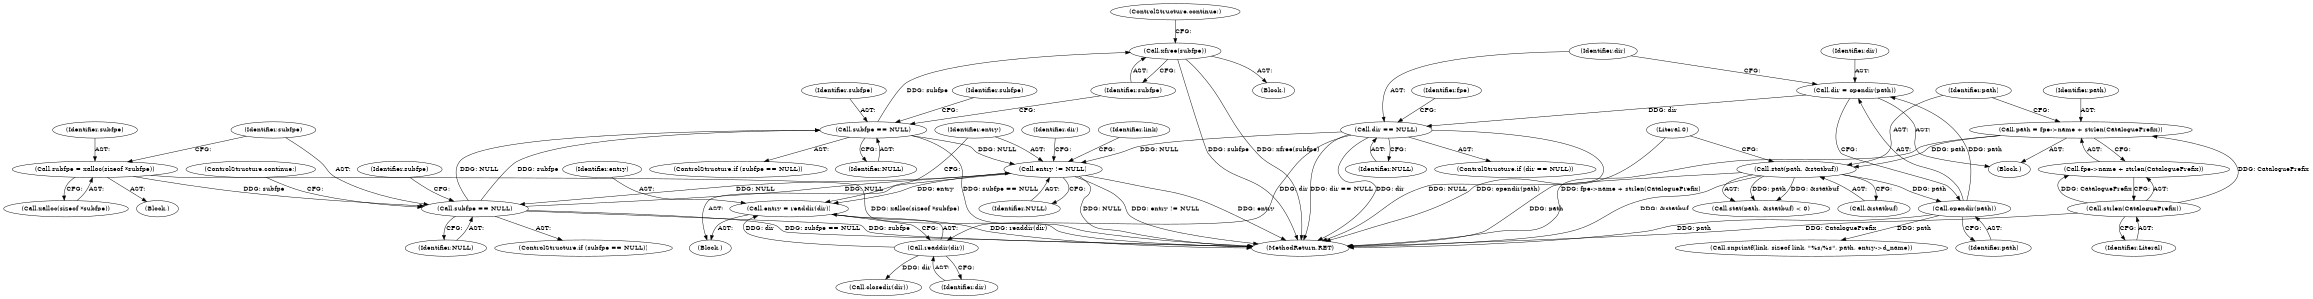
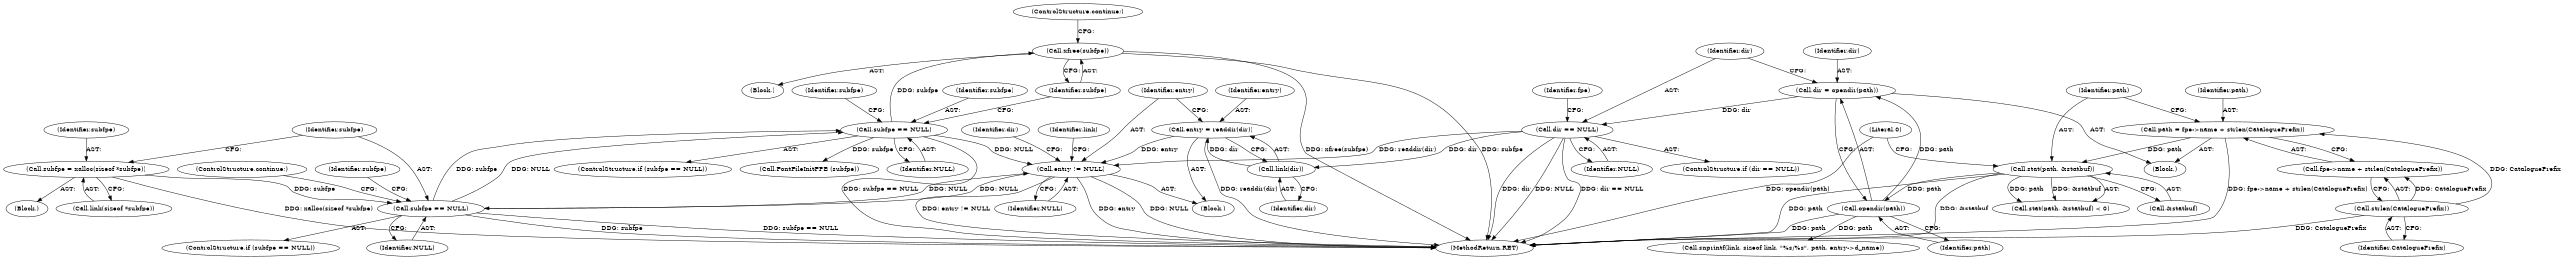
edge "(Call,dir == NULL)" -> "(Call,entry != NULL)": label "DDG: NULL" -> "DDG: readdir(dir)"
node "(Call,FontFileInitFPE (subfpe))": added
edge "(Call,entry != NULL)" -> "(Call,entry = readdir(dir))": reversed
node "(Call,xalloc(sizeof *subfpe))": label "(Call,xalloc(sizeof *subfpe))" -> "(Call,link(sizeof *subfpe))"
node "(Call,readdir(dir))": label "(Call,readdir(dir))" -> "(Call,link(dir))"
node "(Identifier,Literal)": label "(Identifier,Literal)" -> "(Identifier,CataloguePrefix)"
node "(Call,closedir(dir))": removed
